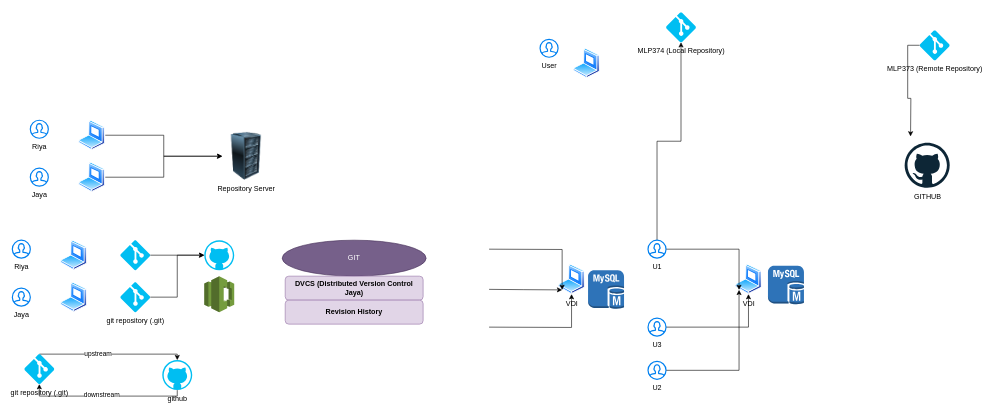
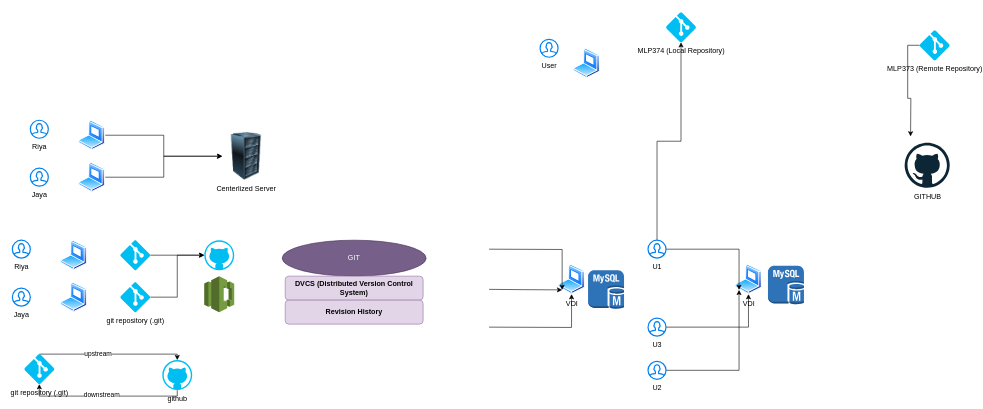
node "Repository Server": label "Repository Server" -> "Centerlized Server"
node "DVCS (Distributed Version Control Jaya)": label "DVCS (Distributed Version Control Jaya)" -> "DVCS (Distributed Version Control System)"
